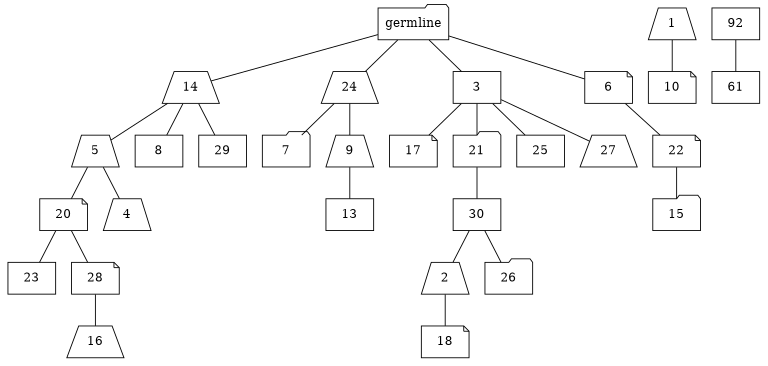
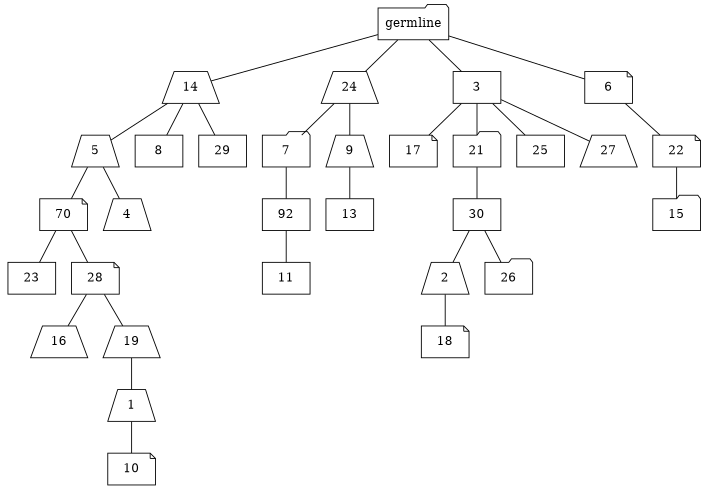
node "61": label "61" -> "11"
edge "7" -- "92": added
node "20": label "20" -> "70"
node "19": added
